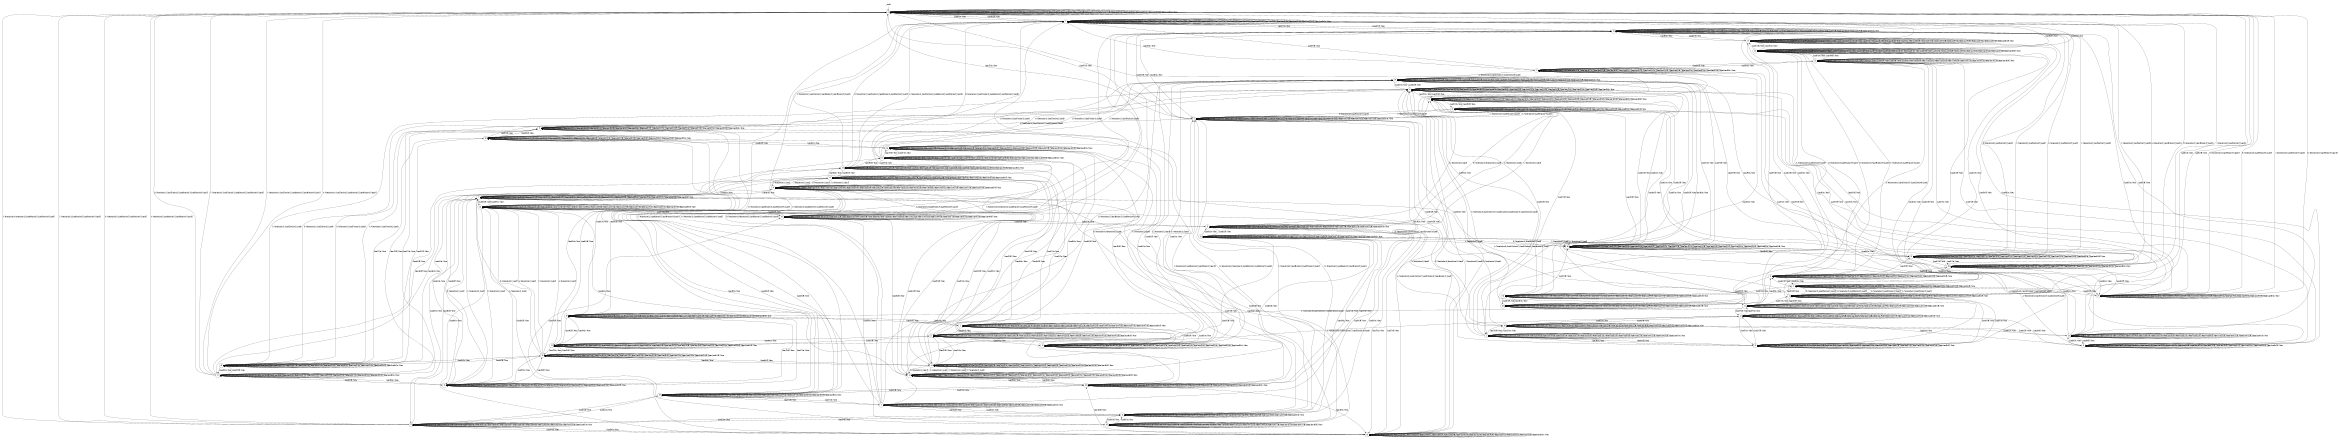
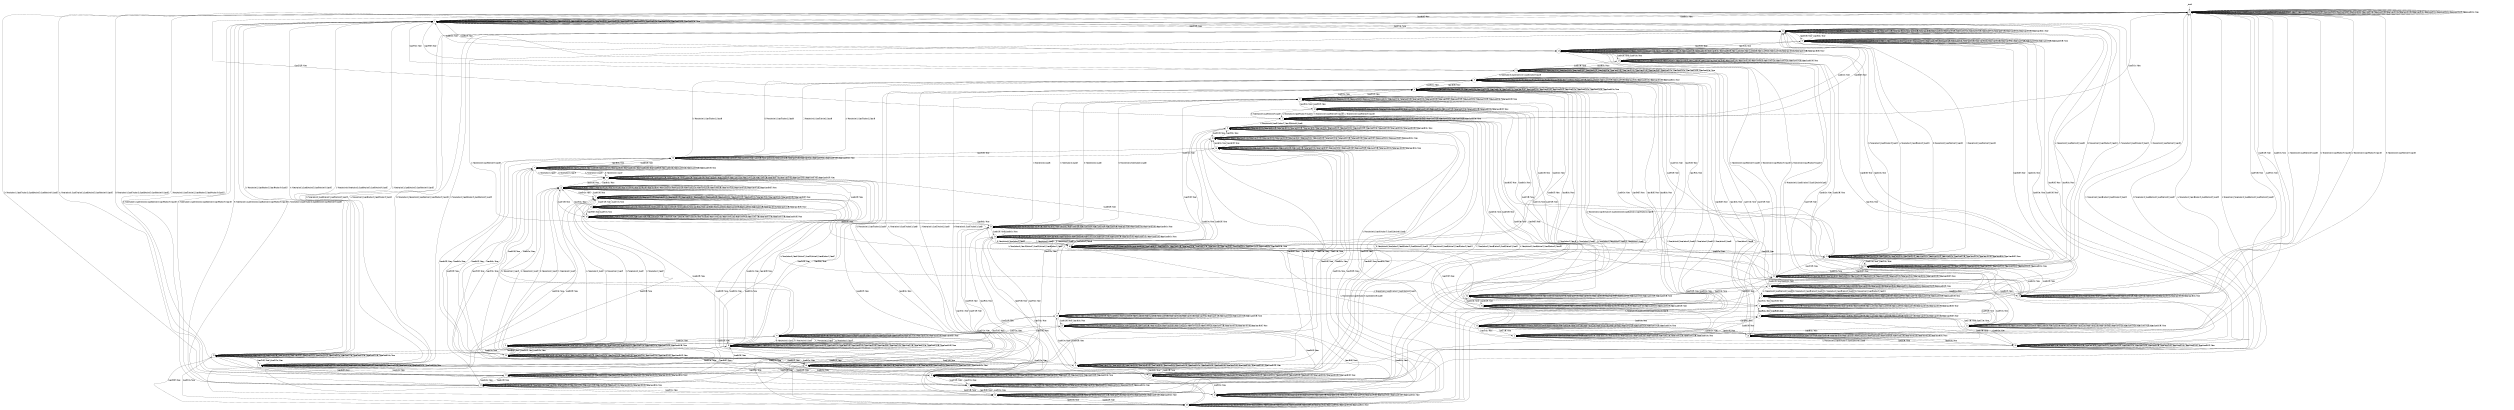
edge "16" -> "35": removed, label "Guard9:On / None"
edge "2" -> "21": now "2" -> "12"
